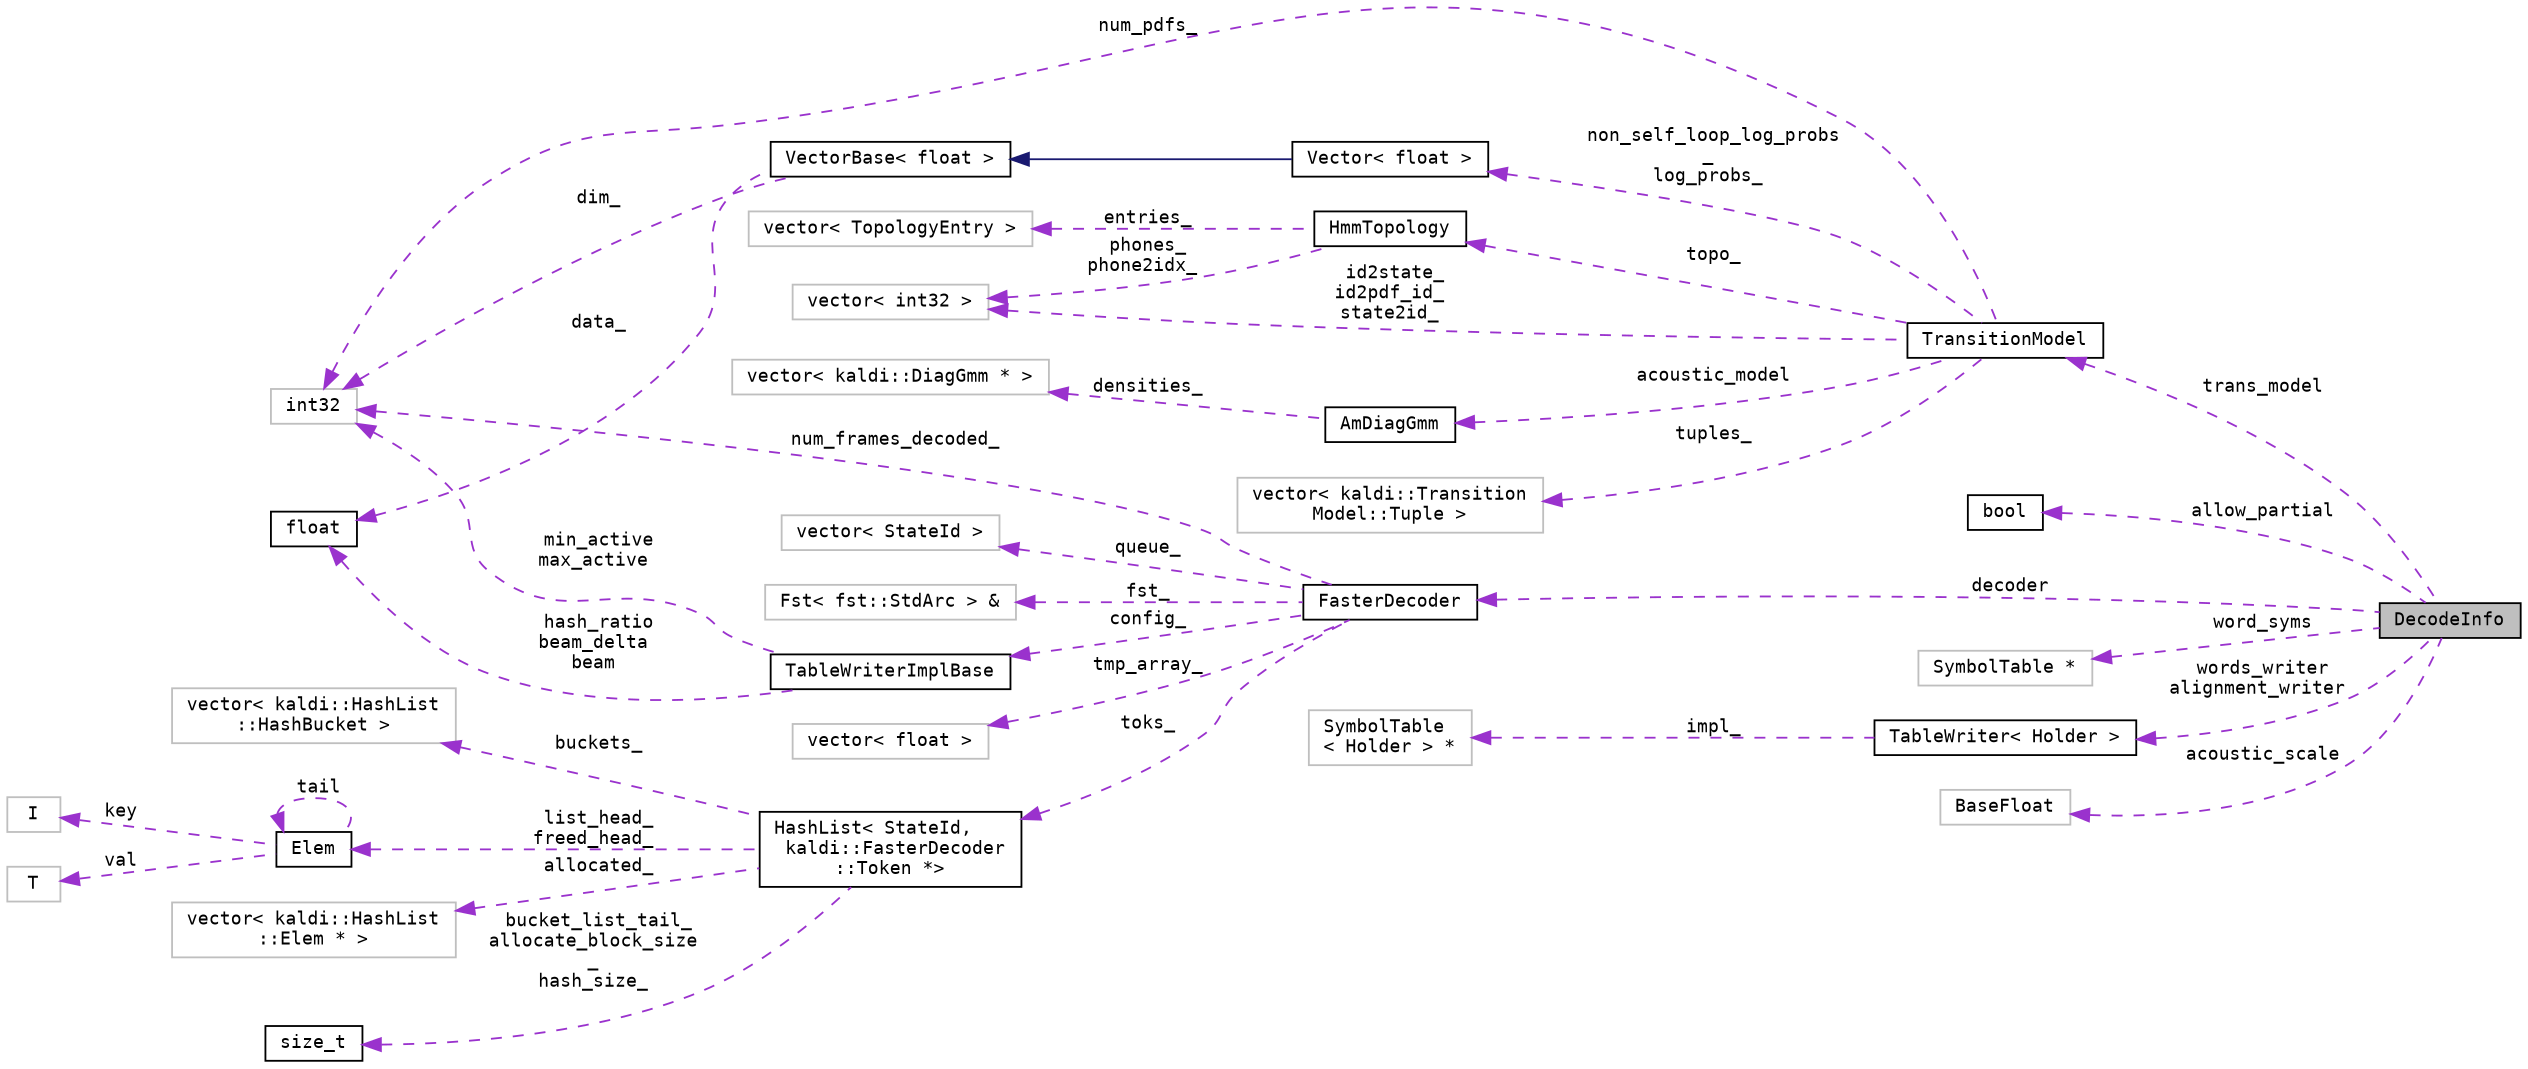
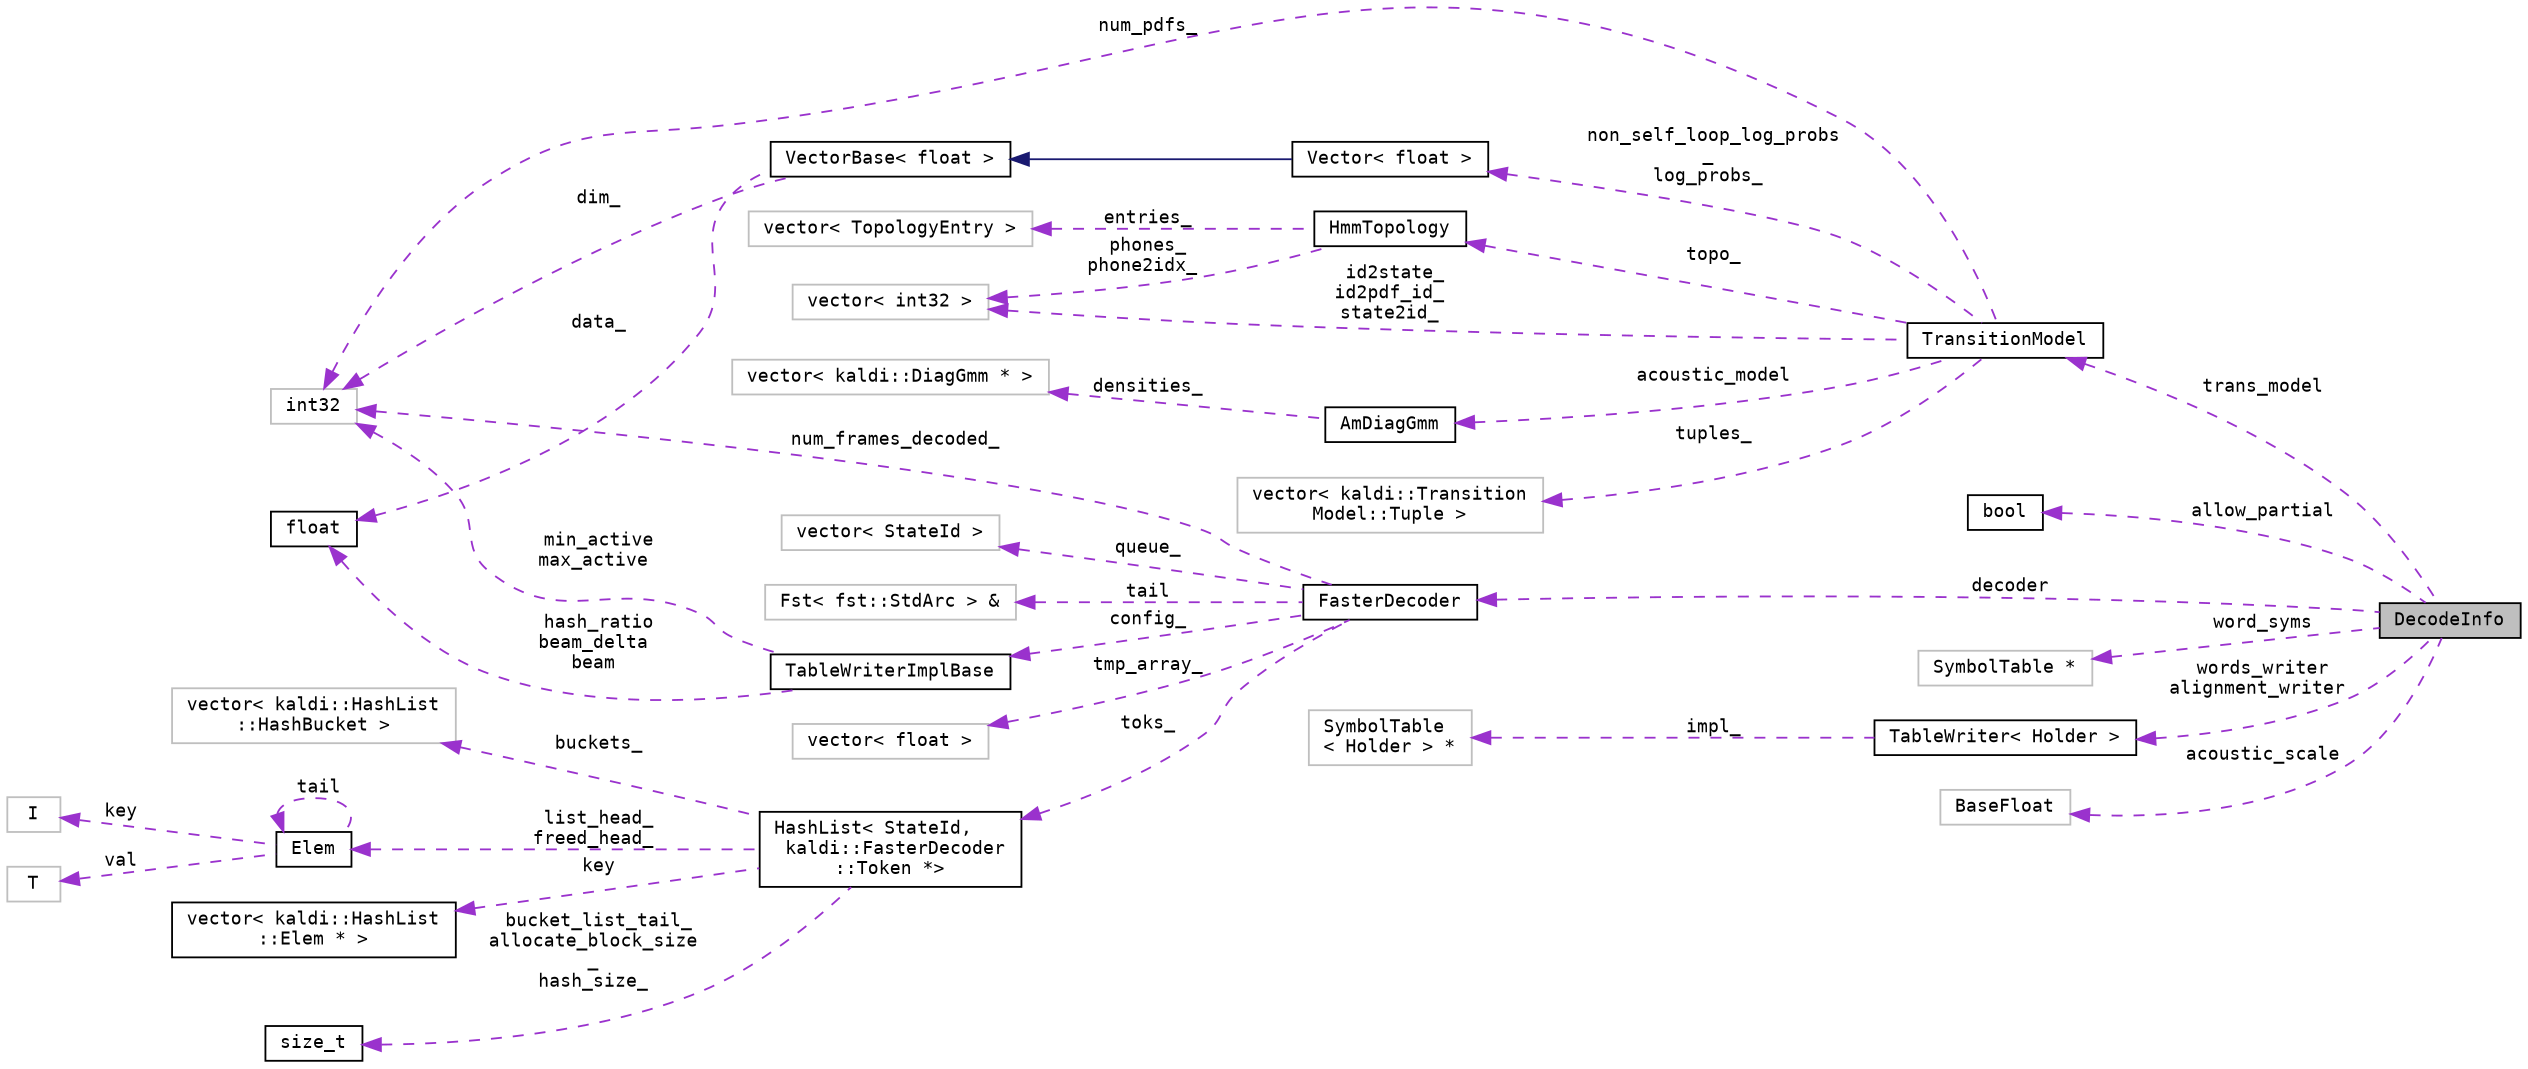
edge "FasterDecoder" -> "Fst< fst::StdArc > &": label " fst_" -> " tail"
edge "HashList< StateId, kaldi::FasterDecoder ::Token *>" -> "vector< kaldi::HashList ::Elem * >": label " allocated_" -> " key"
node "vector< kaldi::HashList ::Elem * >": color grey75 -> black
